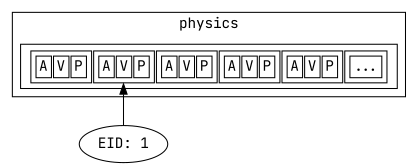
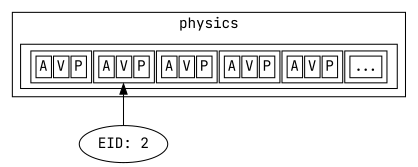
node "EID: 1": label "EID: 1" -> "EID: 2"
